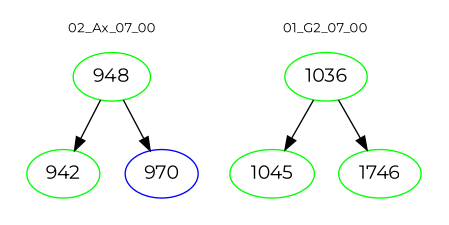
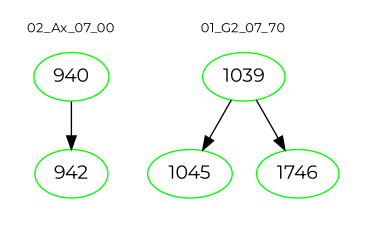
cluster "01_G2_07_00": label "01_G2_07_00" -> "01_G2_07_70"
node "948": label "948" -> "940"
node "1036": label "1036" -> "1039"
node "970": removed
